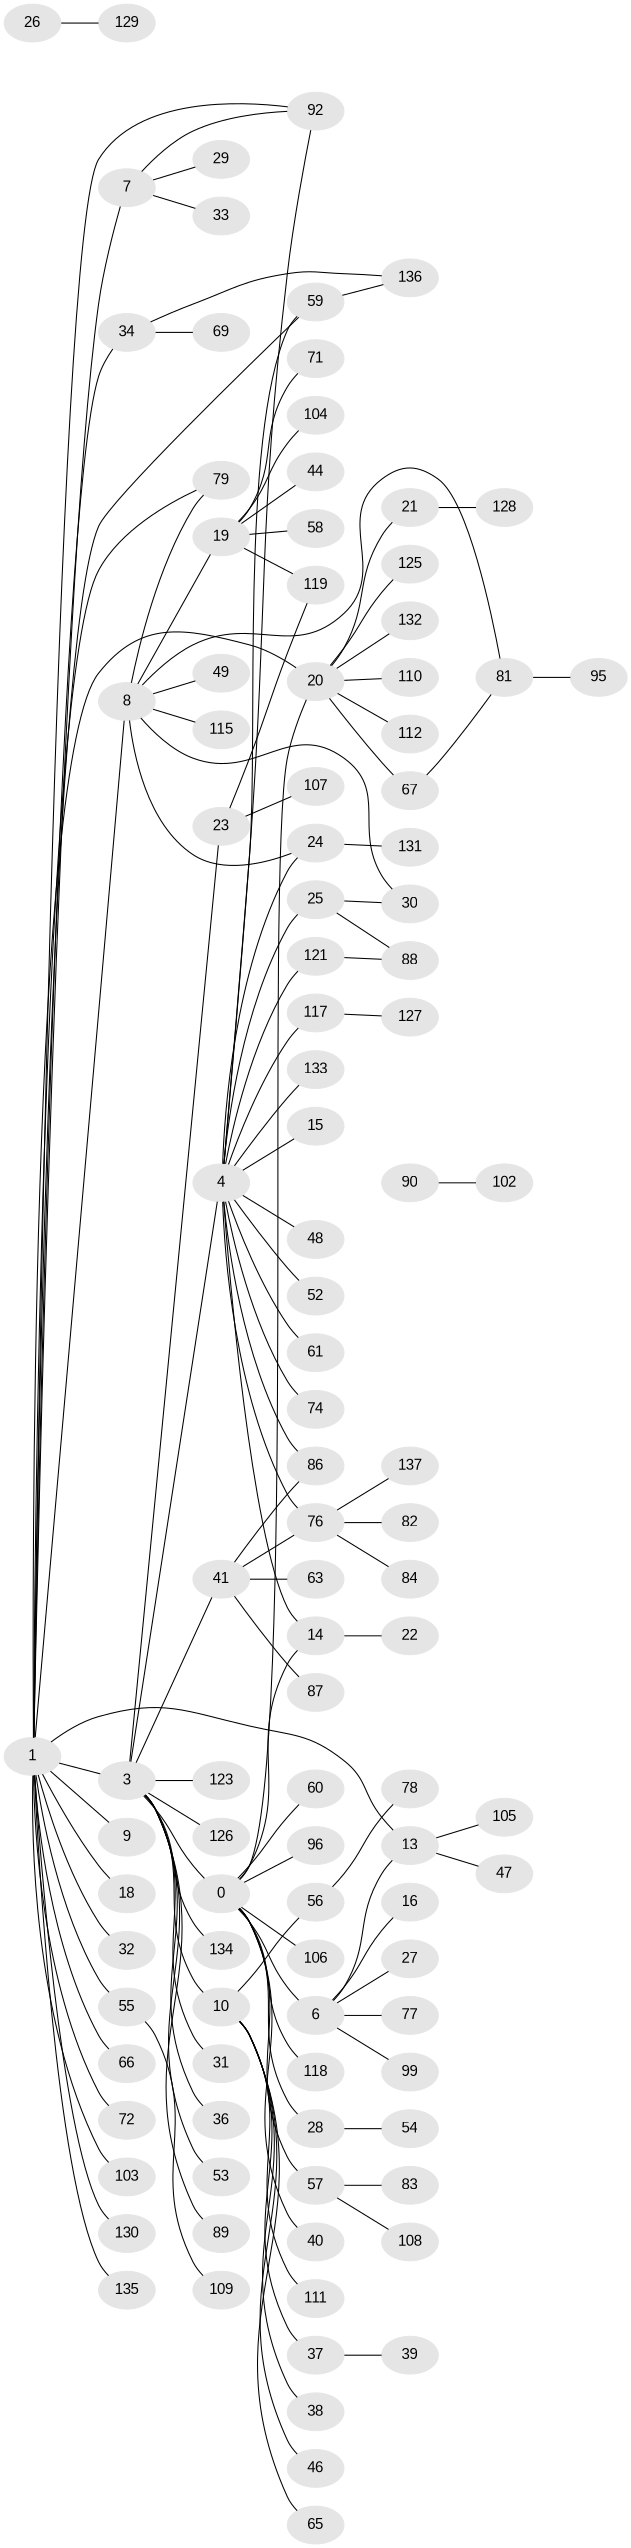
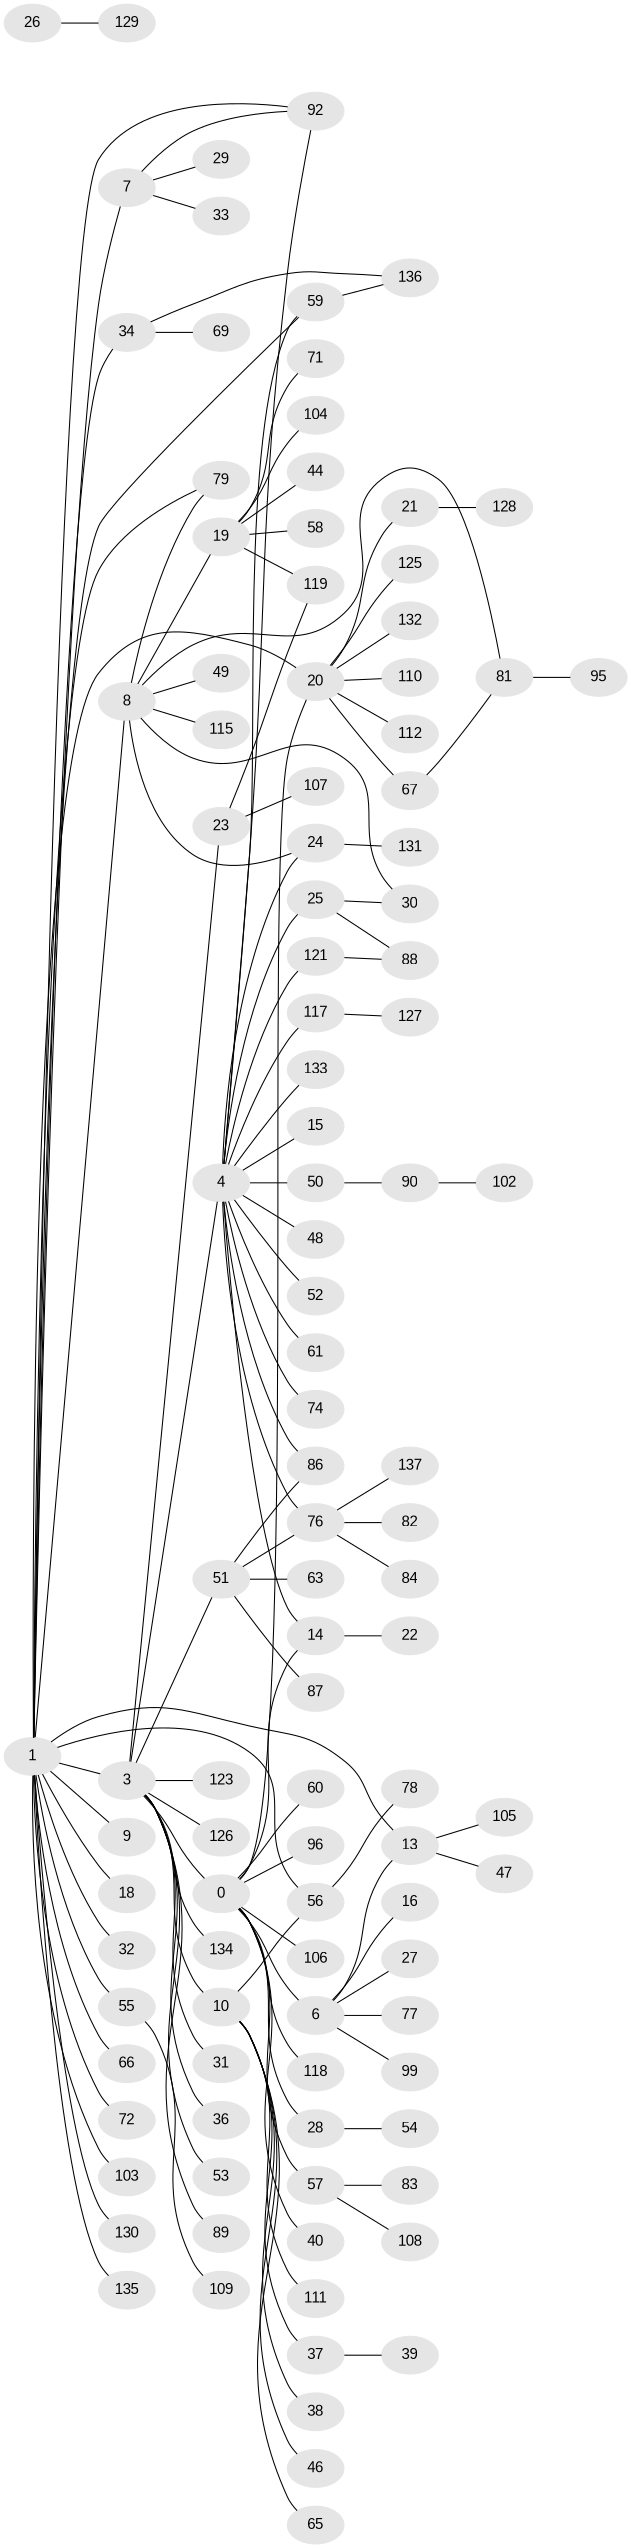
node "50": added
node "41": label "41" -> "51"
edge "1" -- "56": added
